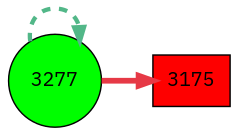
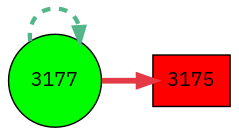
node "3277": label "3277" -> "3177"
